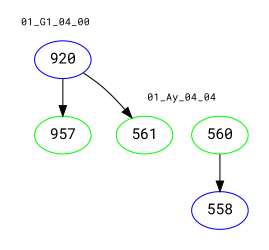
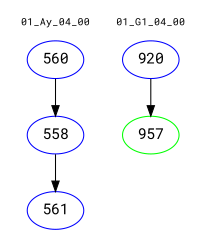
edge "920" -> "561": now "558" -> "561"
cluster "01_Ay_04_04": label "01_Ay_04_04" -> "01_Ay_04_00"
node "561": color green -> blue
node "560": color green -> blue
